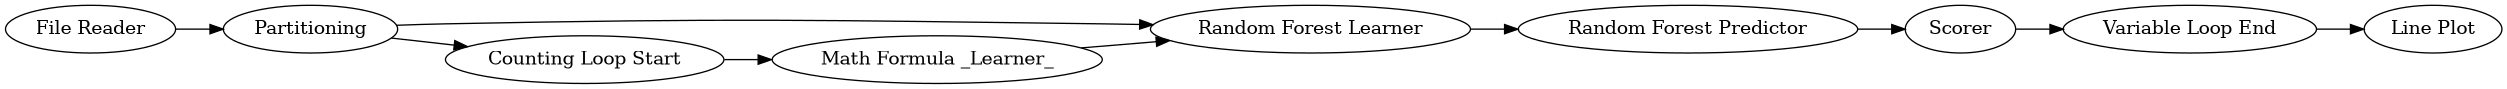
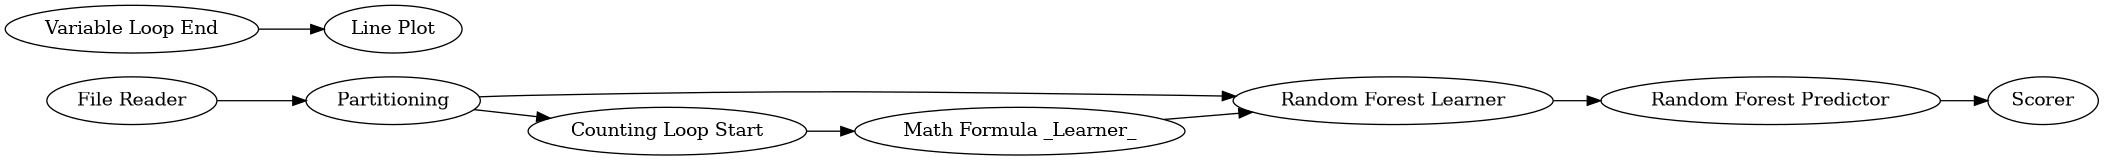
edge "Scorer" -> "Variable Loop End": removed
